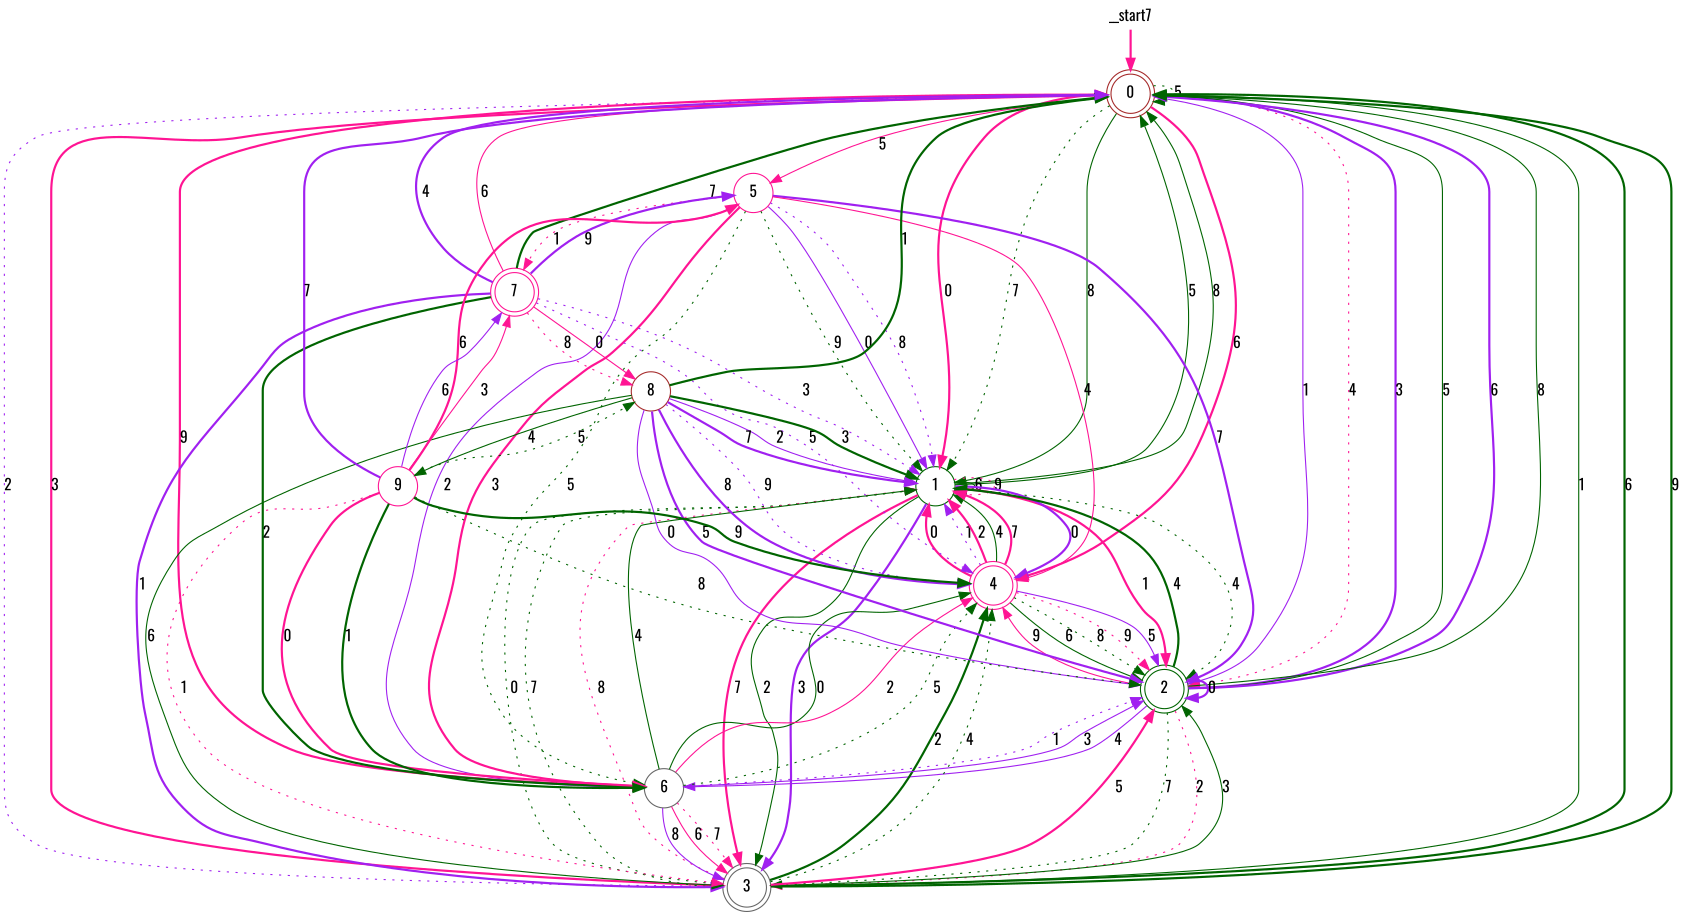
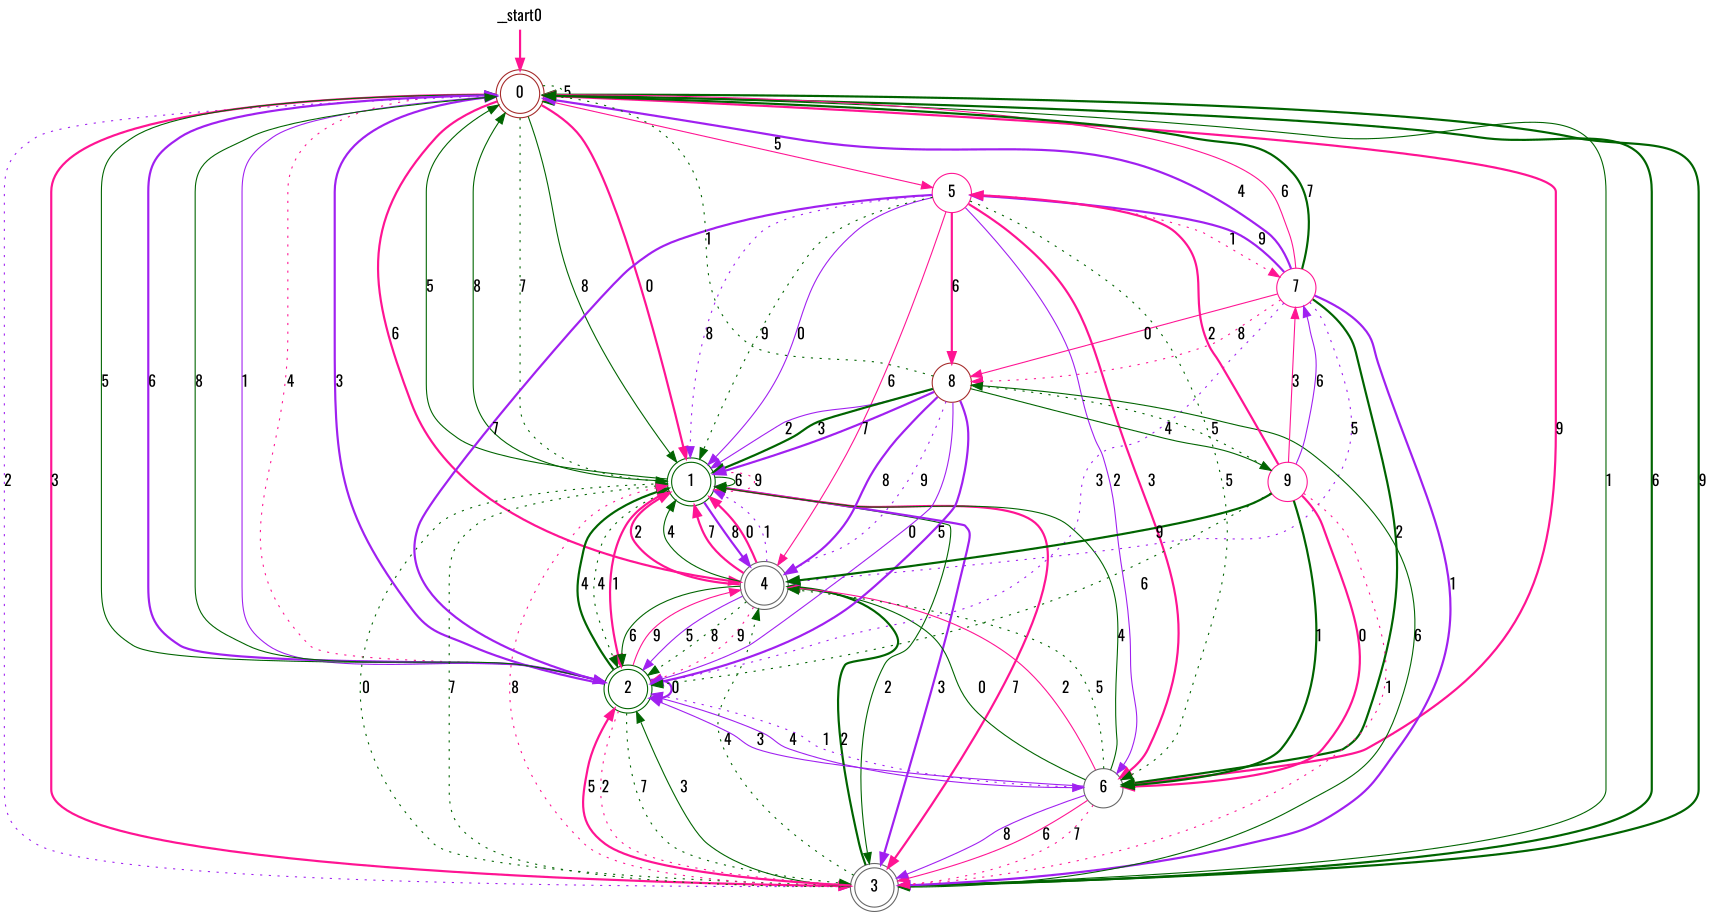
node "__start7": label "__start7" -> "__start0"
edge "9" -> "0": removed, label "7"
edge "8" -> "0": style bold -> dotted
edge "5" -> "8": added, label "6"
node "7": shape doublecircle -> circle
edge "9" -> "5": label "6" -> "2"
edge "7" -> "1": now "7" -> "2"
edge "5" -> "4": label "4" -> "6"
node "1": shape circle -> doublecircle
edge "1" -> "4": label "0" -> "8"
edge "9" -> "2": label "8" -> "6"
node "4": color deeppink -> gray40
